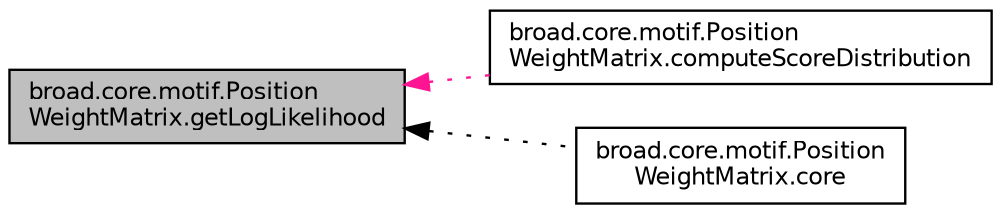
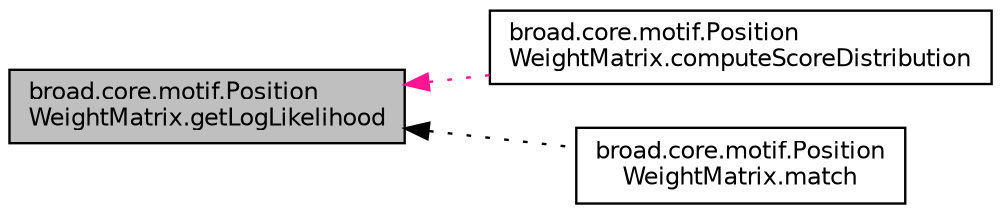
node "broad.core.motif.Position WeightMatrix.core": label "broad.core.motif.Position WeightMatrix.core" -> "broad.core.motif.Position WeightMatrix.match"
